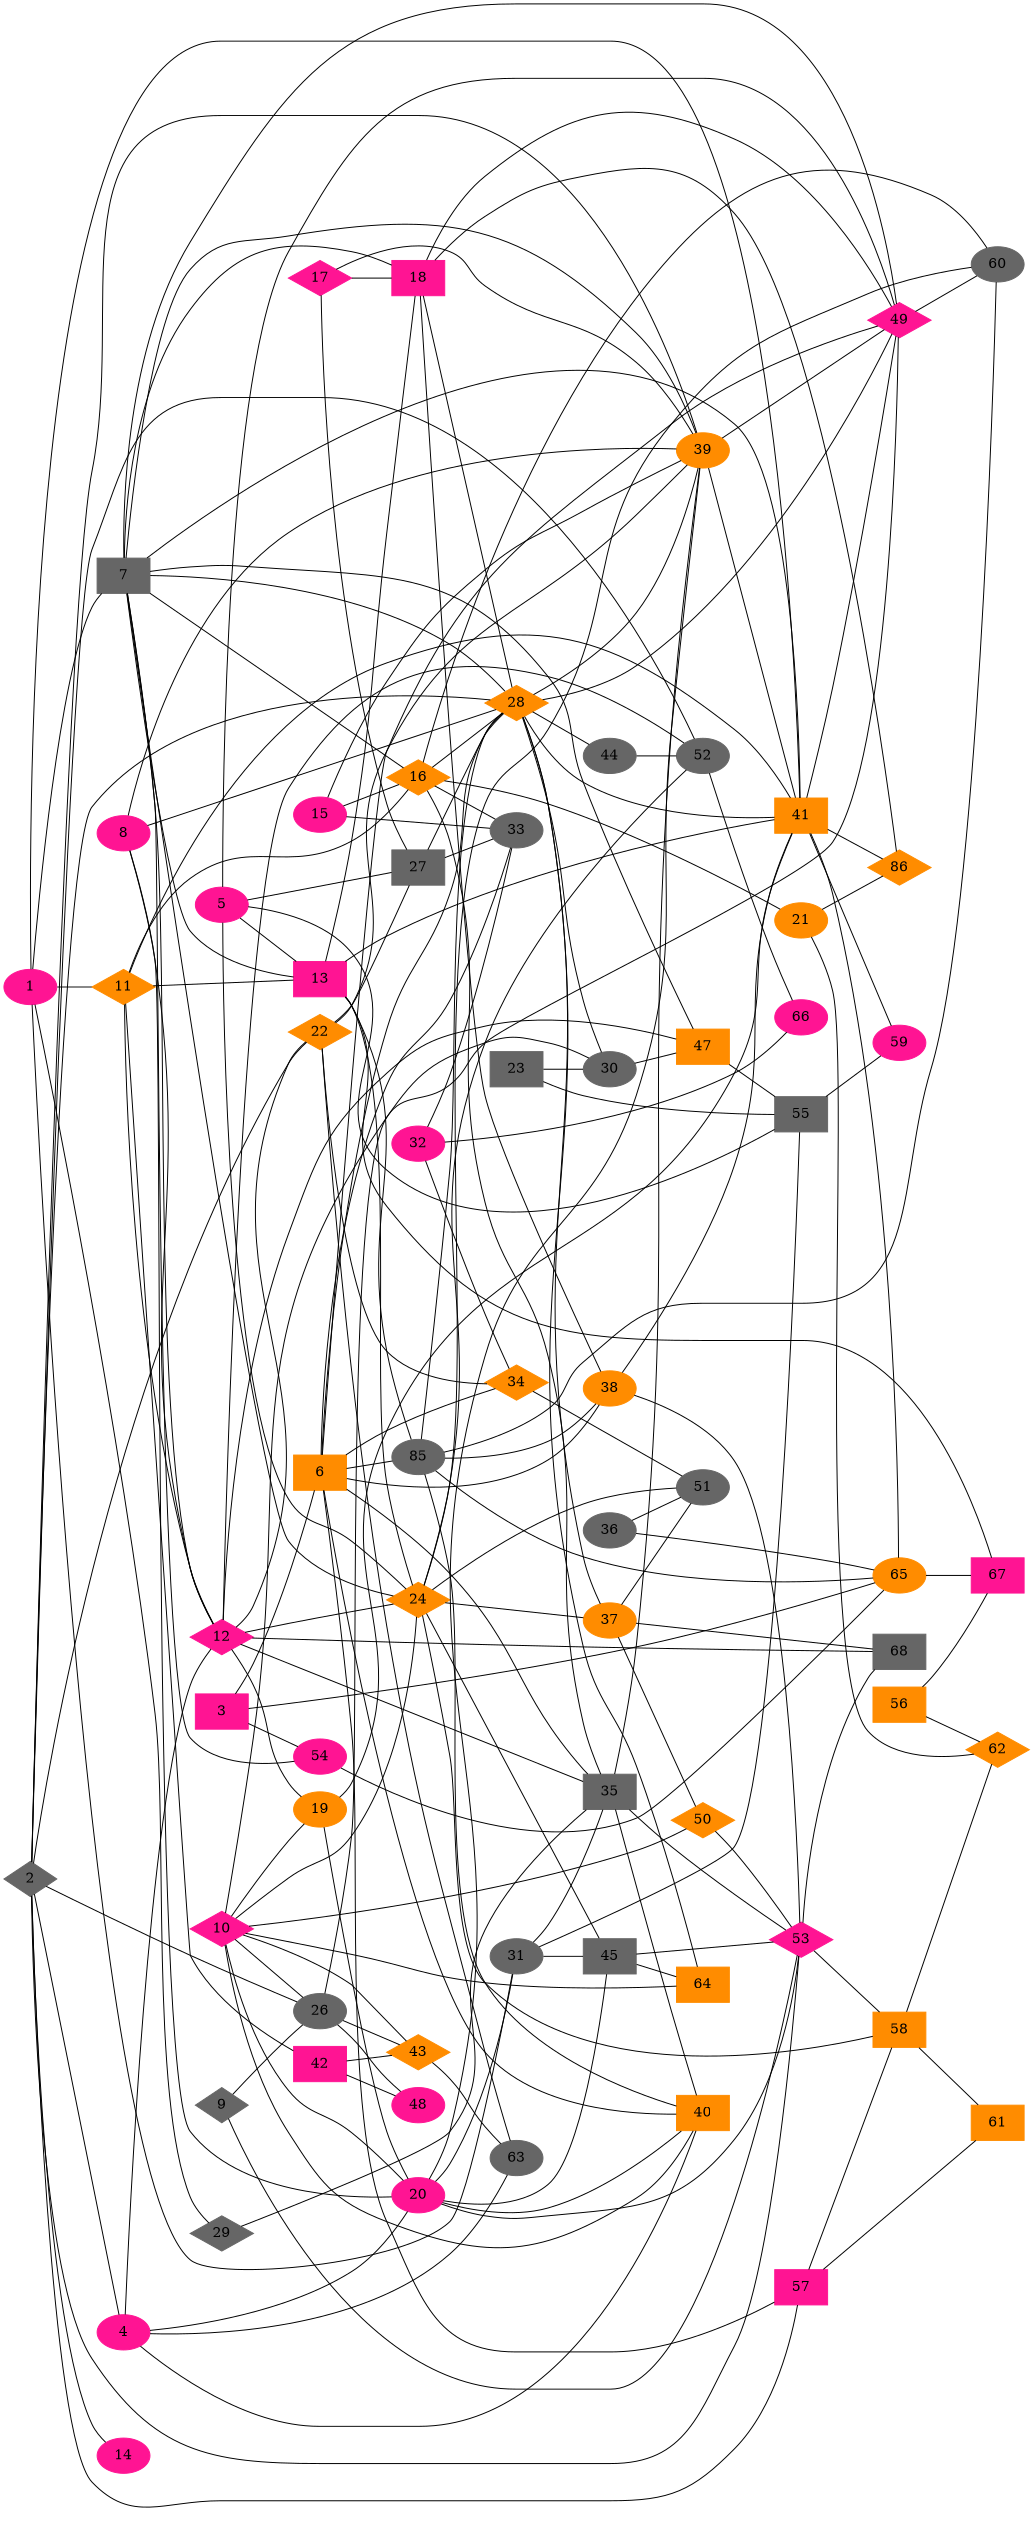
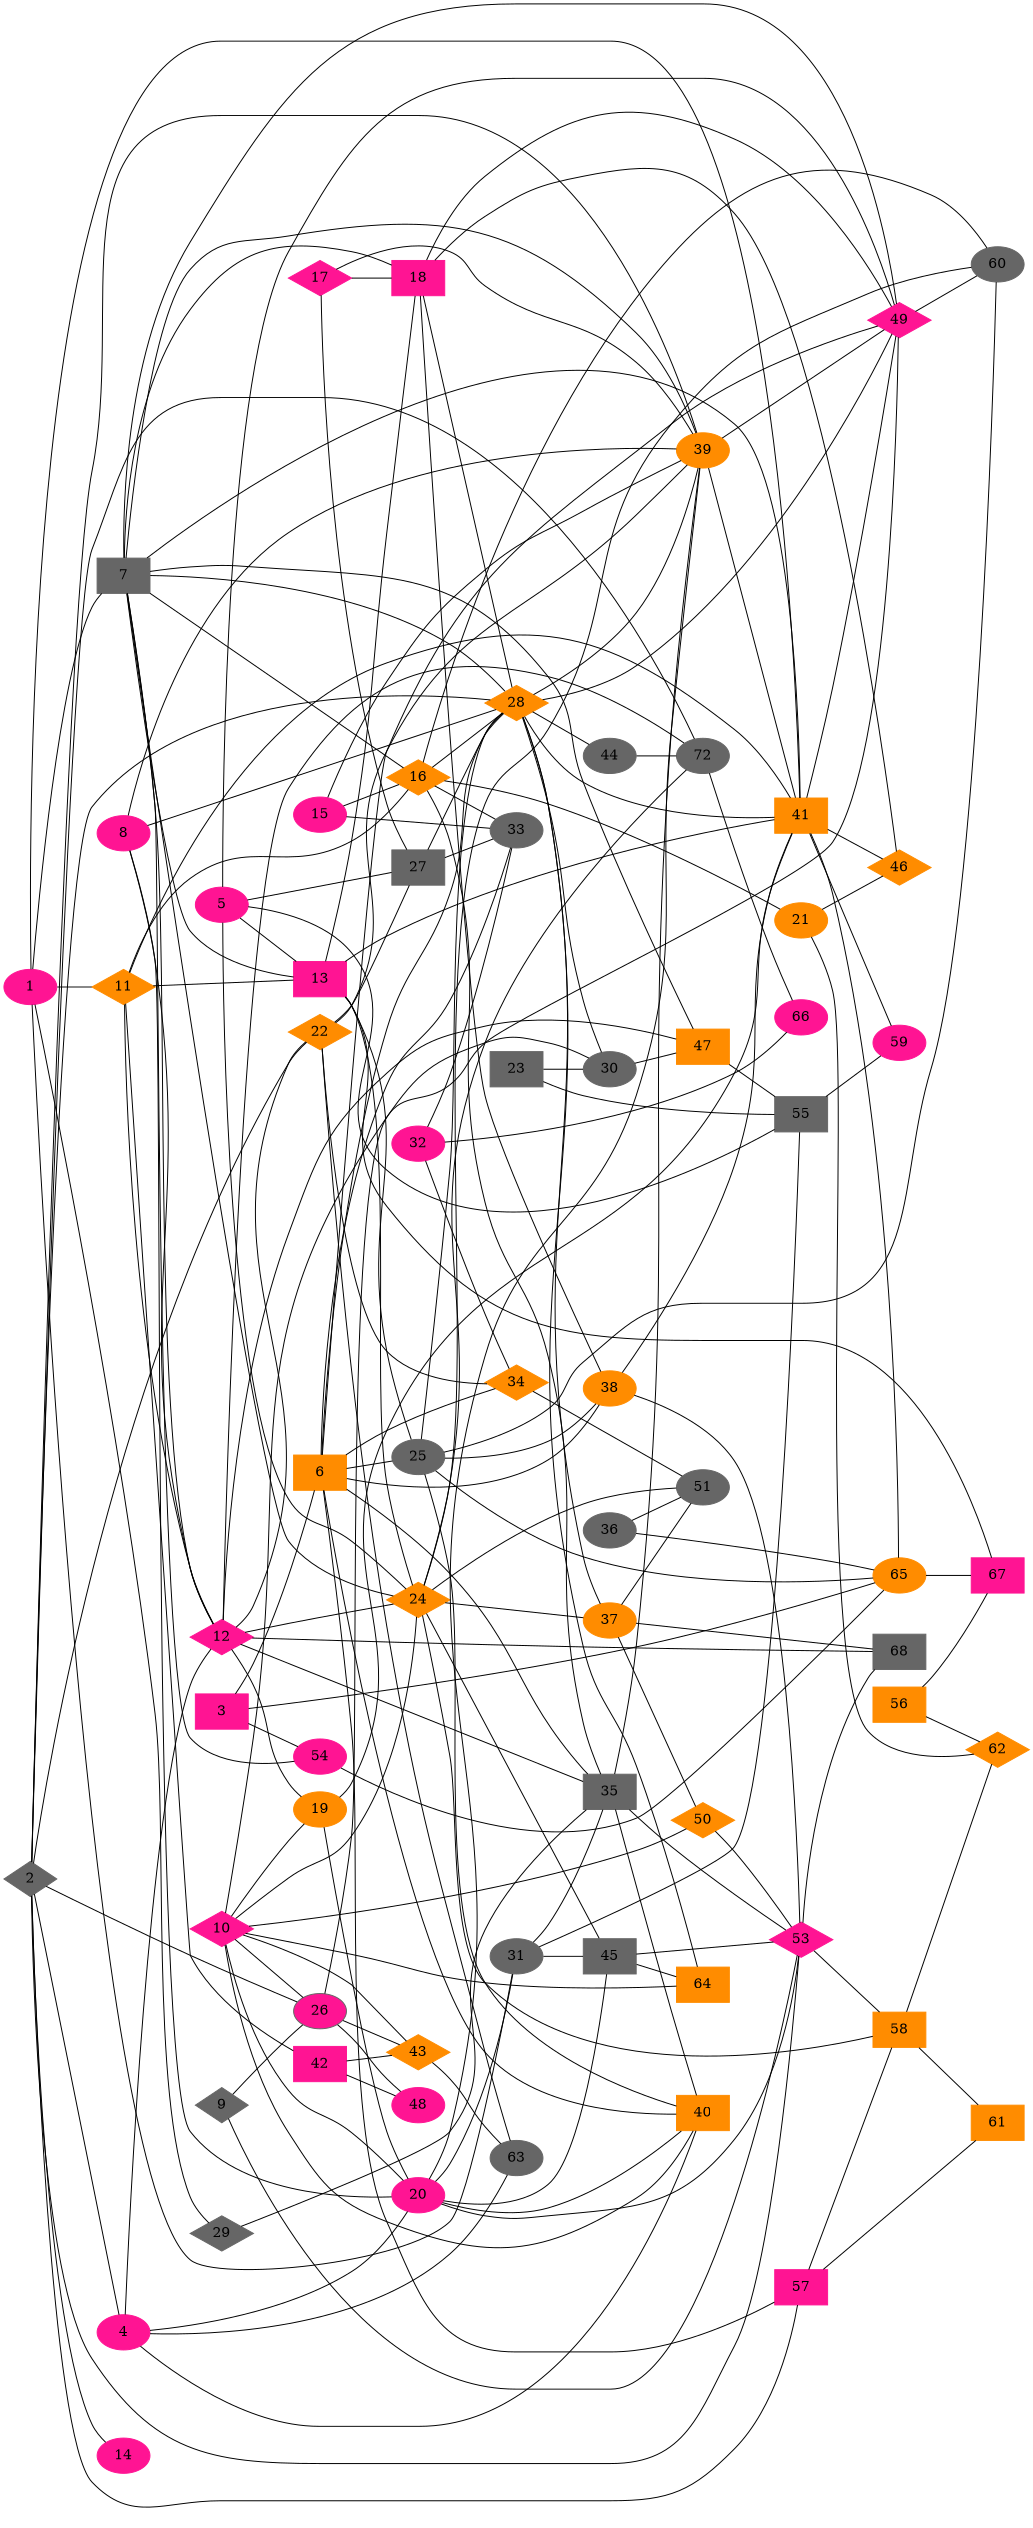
node "52": label "52" -> "72"
node "86": label "86" -> "46"
node "85": label "85" -> "25"
node "26": fillcolor gray40 -> deeppink
